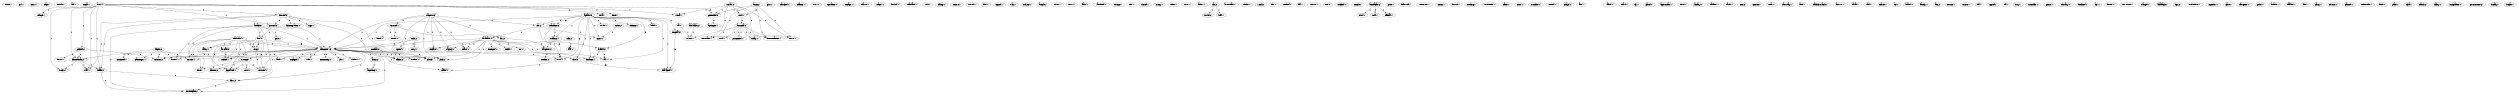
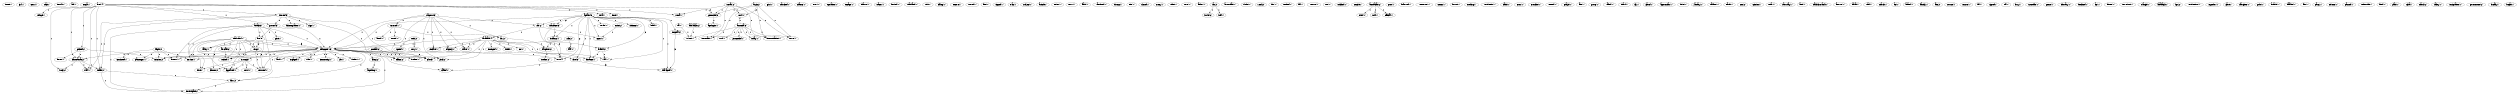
node "group(1)": added
edge "work(1)" -> "armenia(3)": reversed
